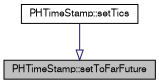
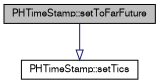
edge "PHTimeStamp::setTics" -> "PHTimeStamp::setToFarFuture": reversed
